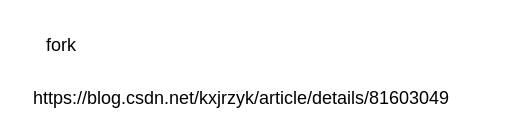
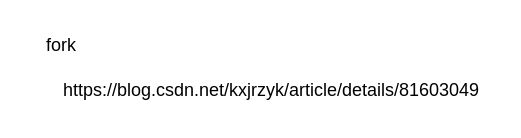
node "https://blog.csdn.net/kxjrzyk/article/details/81603049": moved (241, 98) -> (271, 91)
